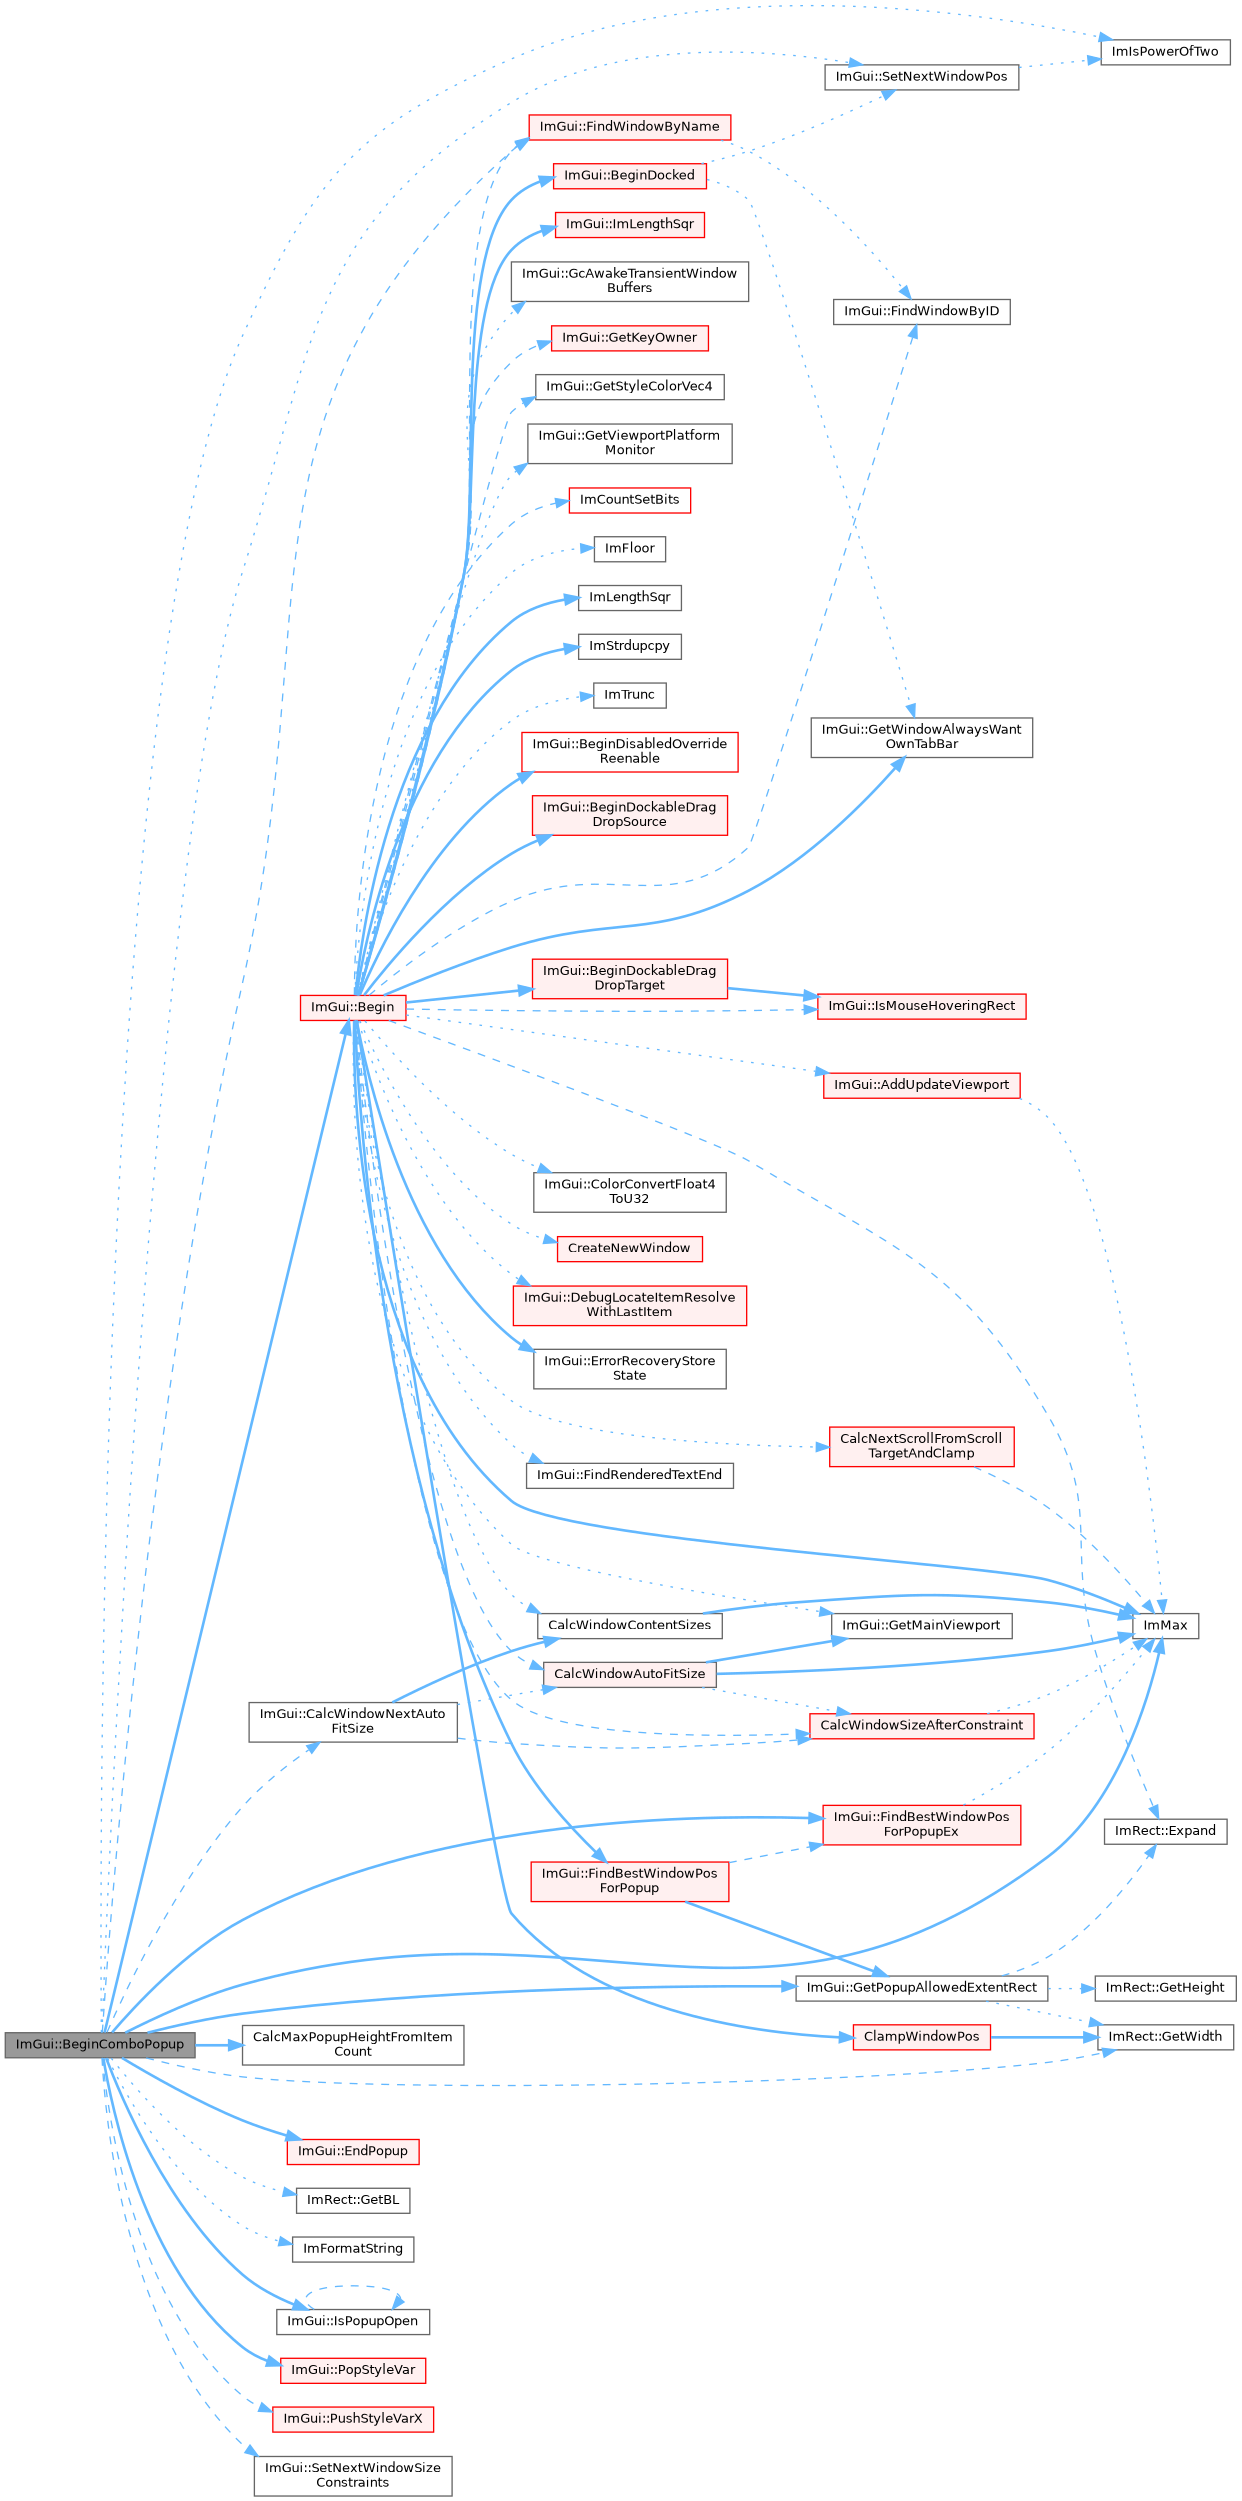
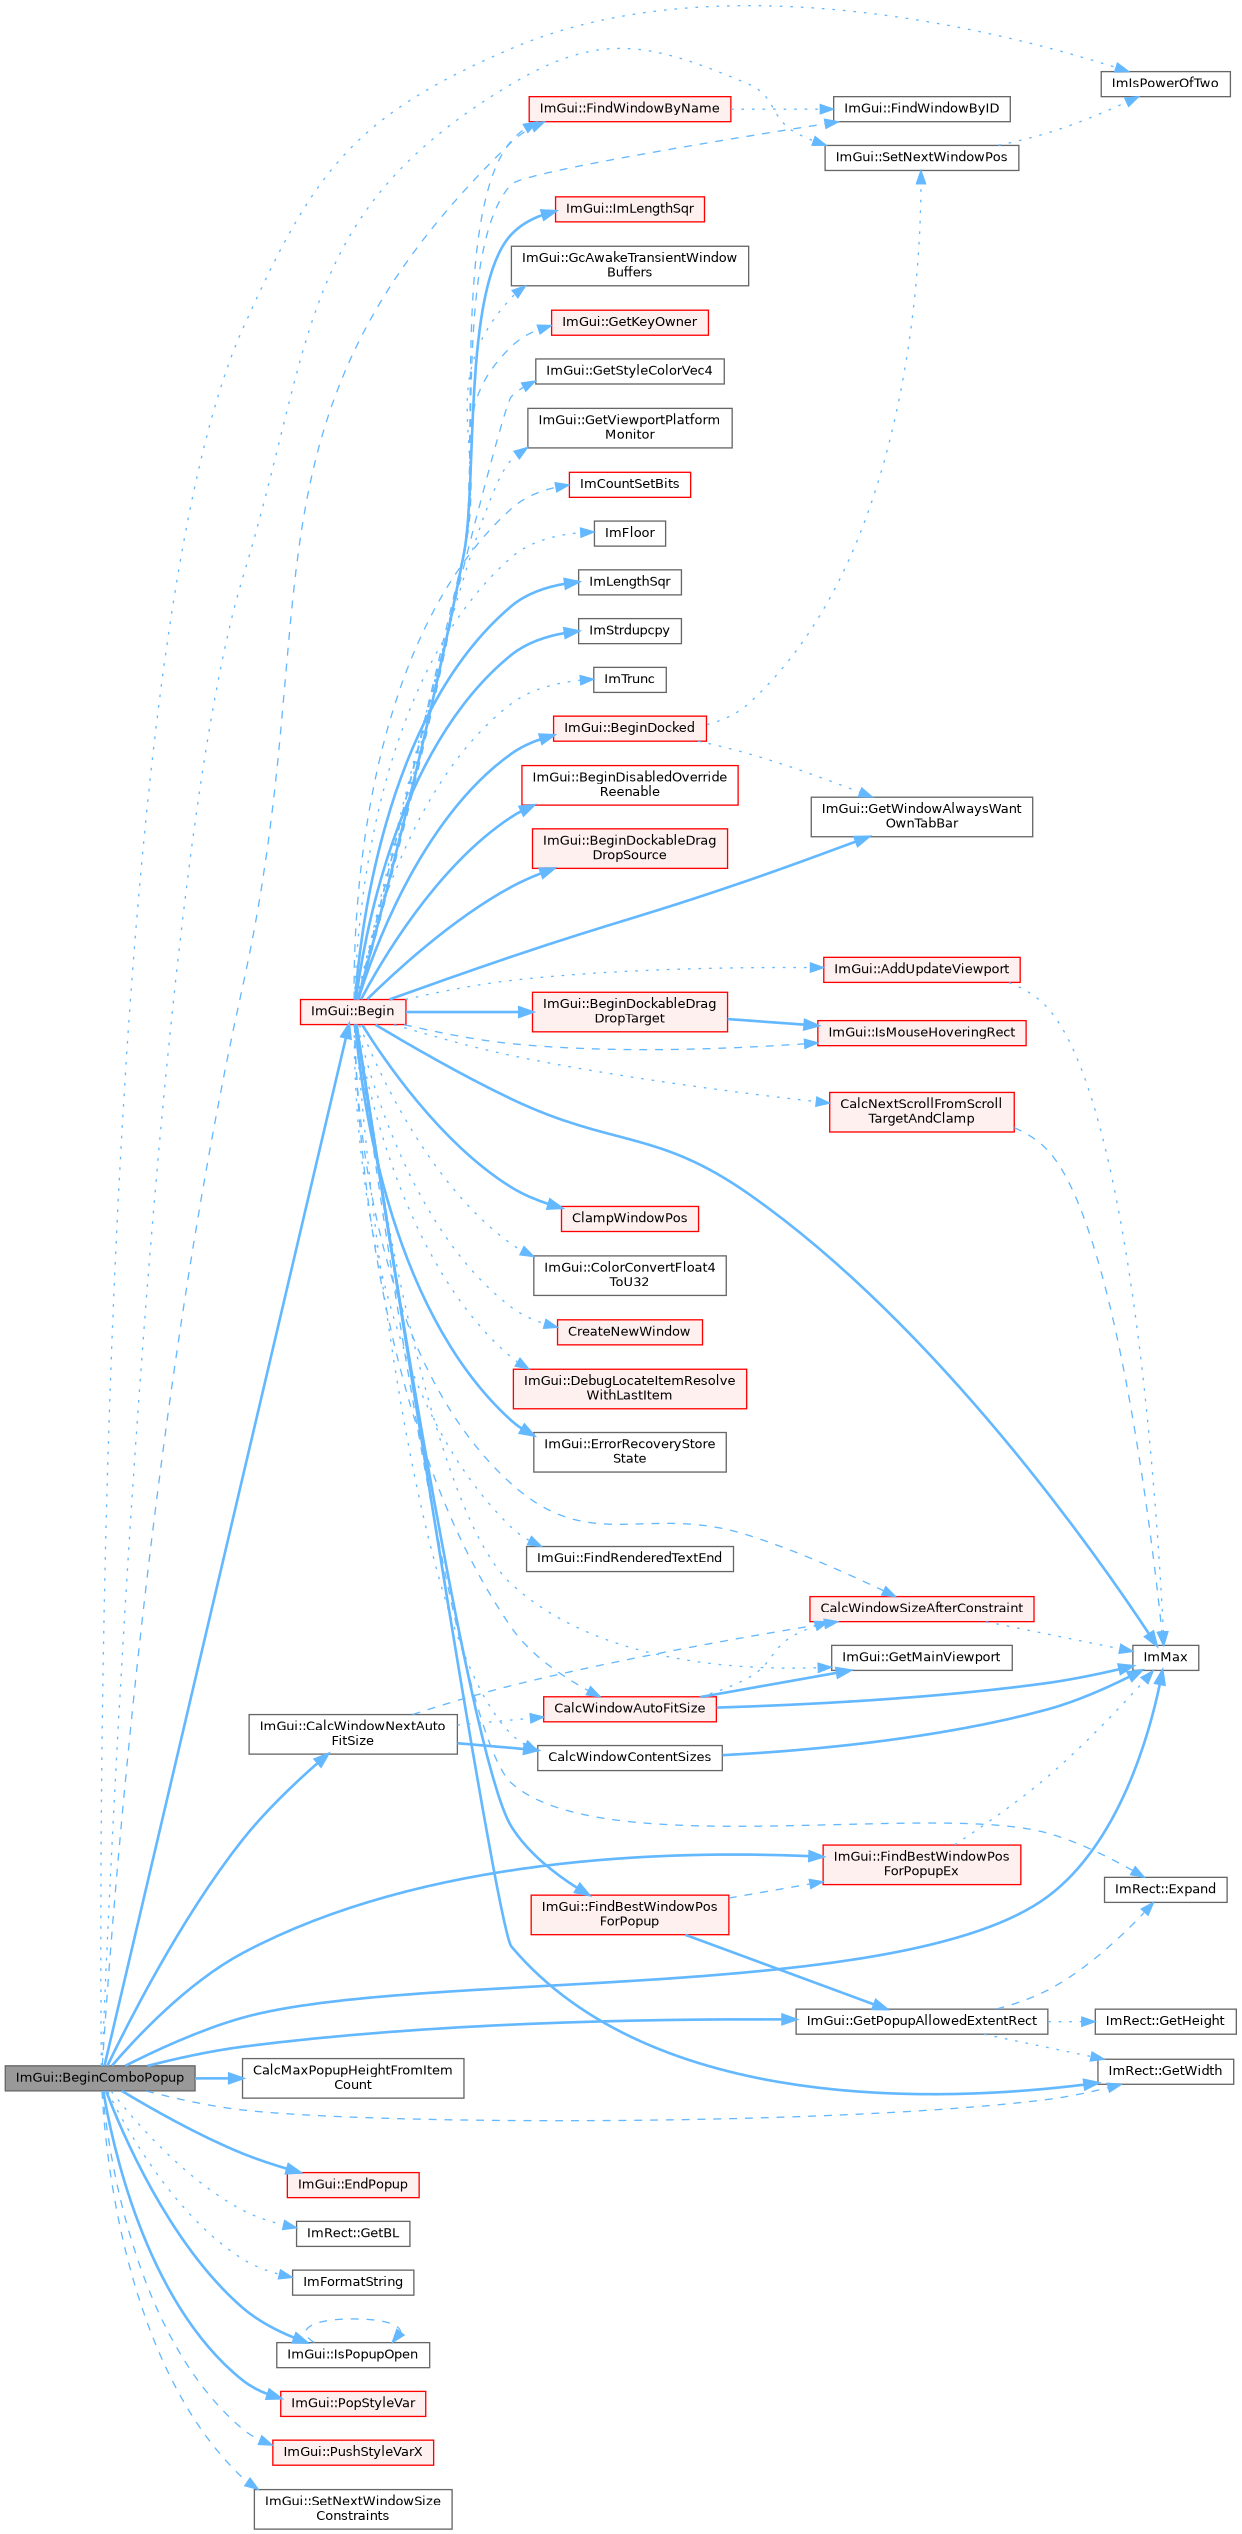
node "CalcWindowAutoFitSize": color grey40 -> red
edge "ImGui::BeginComboPopup" -> "ImGui::CalcWindowNextAuto FitSize": style dashed -> bold
edge "ClampWindowPos" -> "ImRect::GetWidth": now "ImGui::Begin" -> "ImRect::GetWidth"
